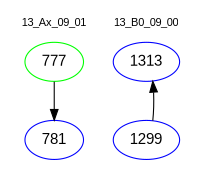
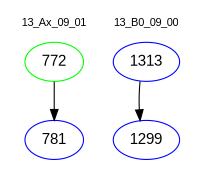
node "777": label "777" -> "772"
edge "1299" -> "1313": reversed
